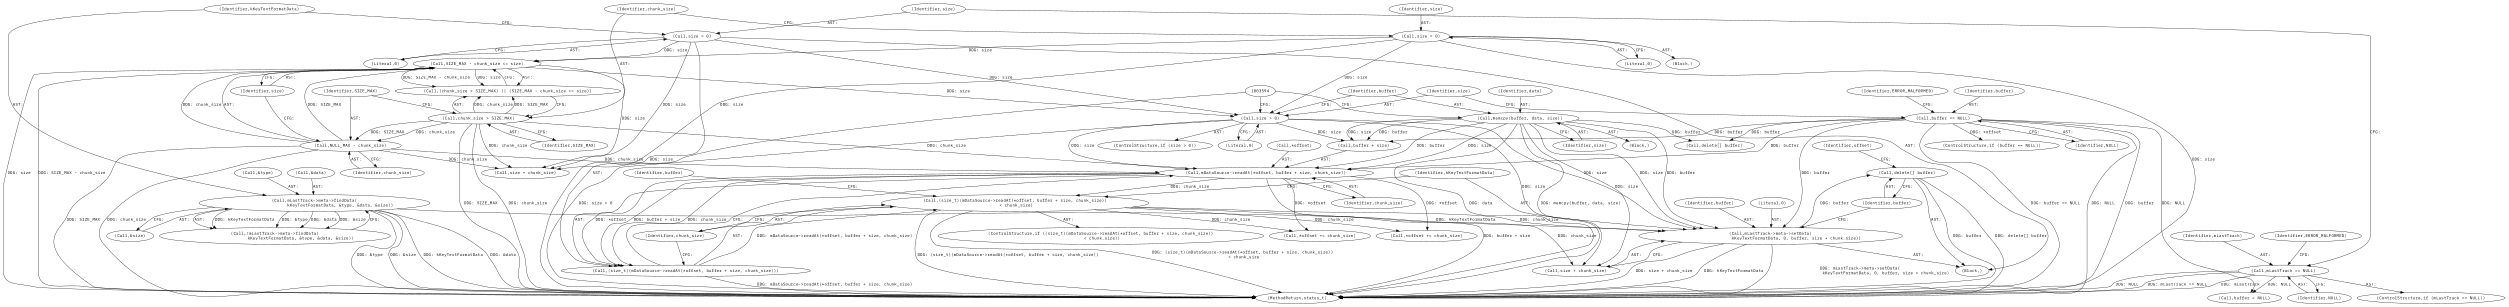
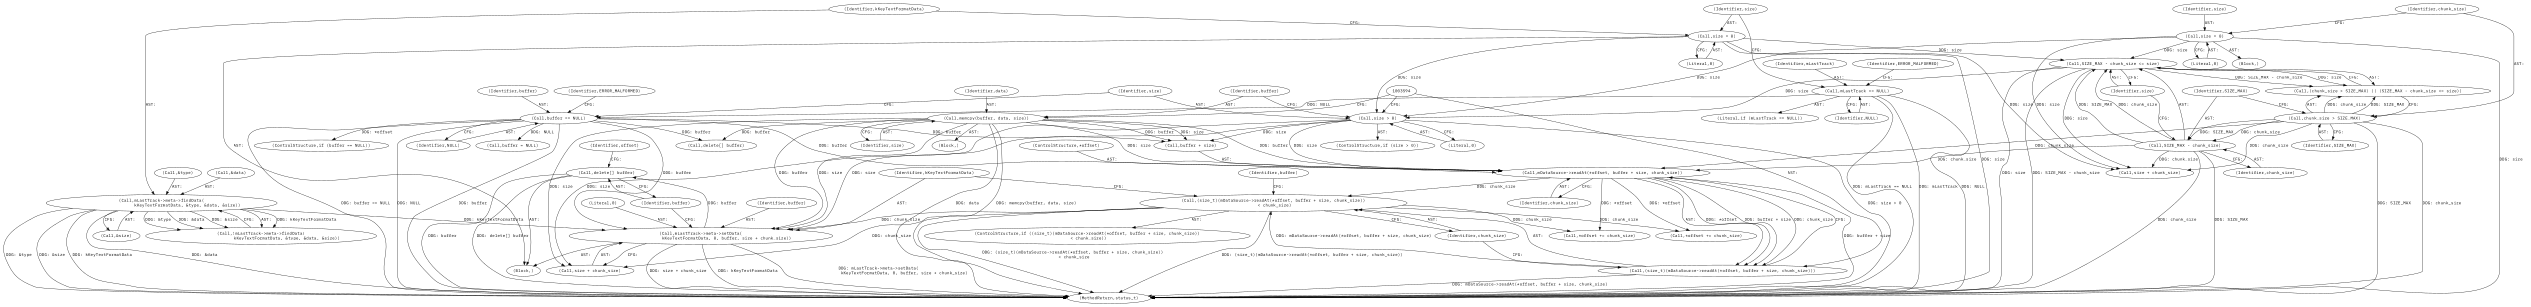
node "(Call,NULL_MAX - chunk_size)": label "(Call,NULL_MAX - chunk_size)" -> "(Call,SIZE_MAX - chunk_size)"
node "(Call,*offset)": label "(Call,*offset)" -> "(ControlStructure,*offset)"
edge "(Call,mLastTrack == NULL)" -> "(Call,buffer = NULL)": now "(Call,mLastTrack == NULL)" -> "(Call,buffer == NULL)"
node "(ControlStructure,if (mLastTrack == NULL))": label "(ControlStructure,if (mLastTrack == NULL))" -> "(Literal,if (mLastTrack == NULL))"
